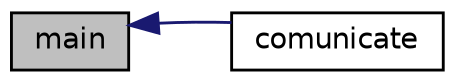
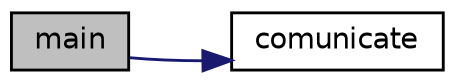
edge "comunicate" -> "main": reversed
